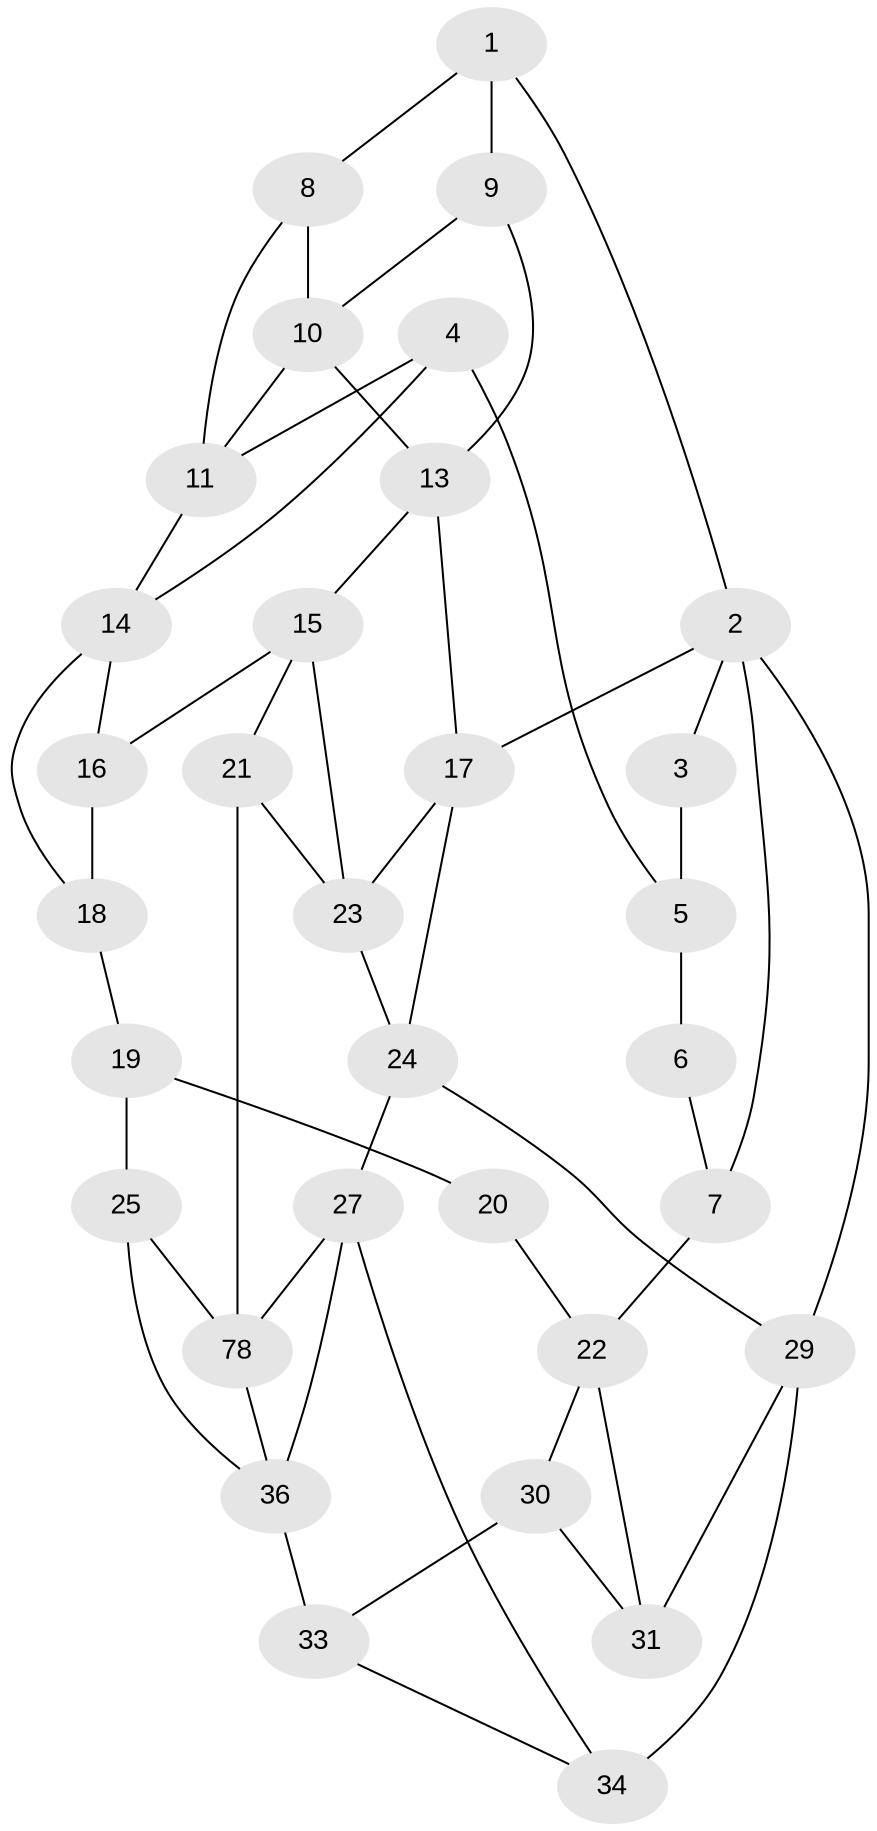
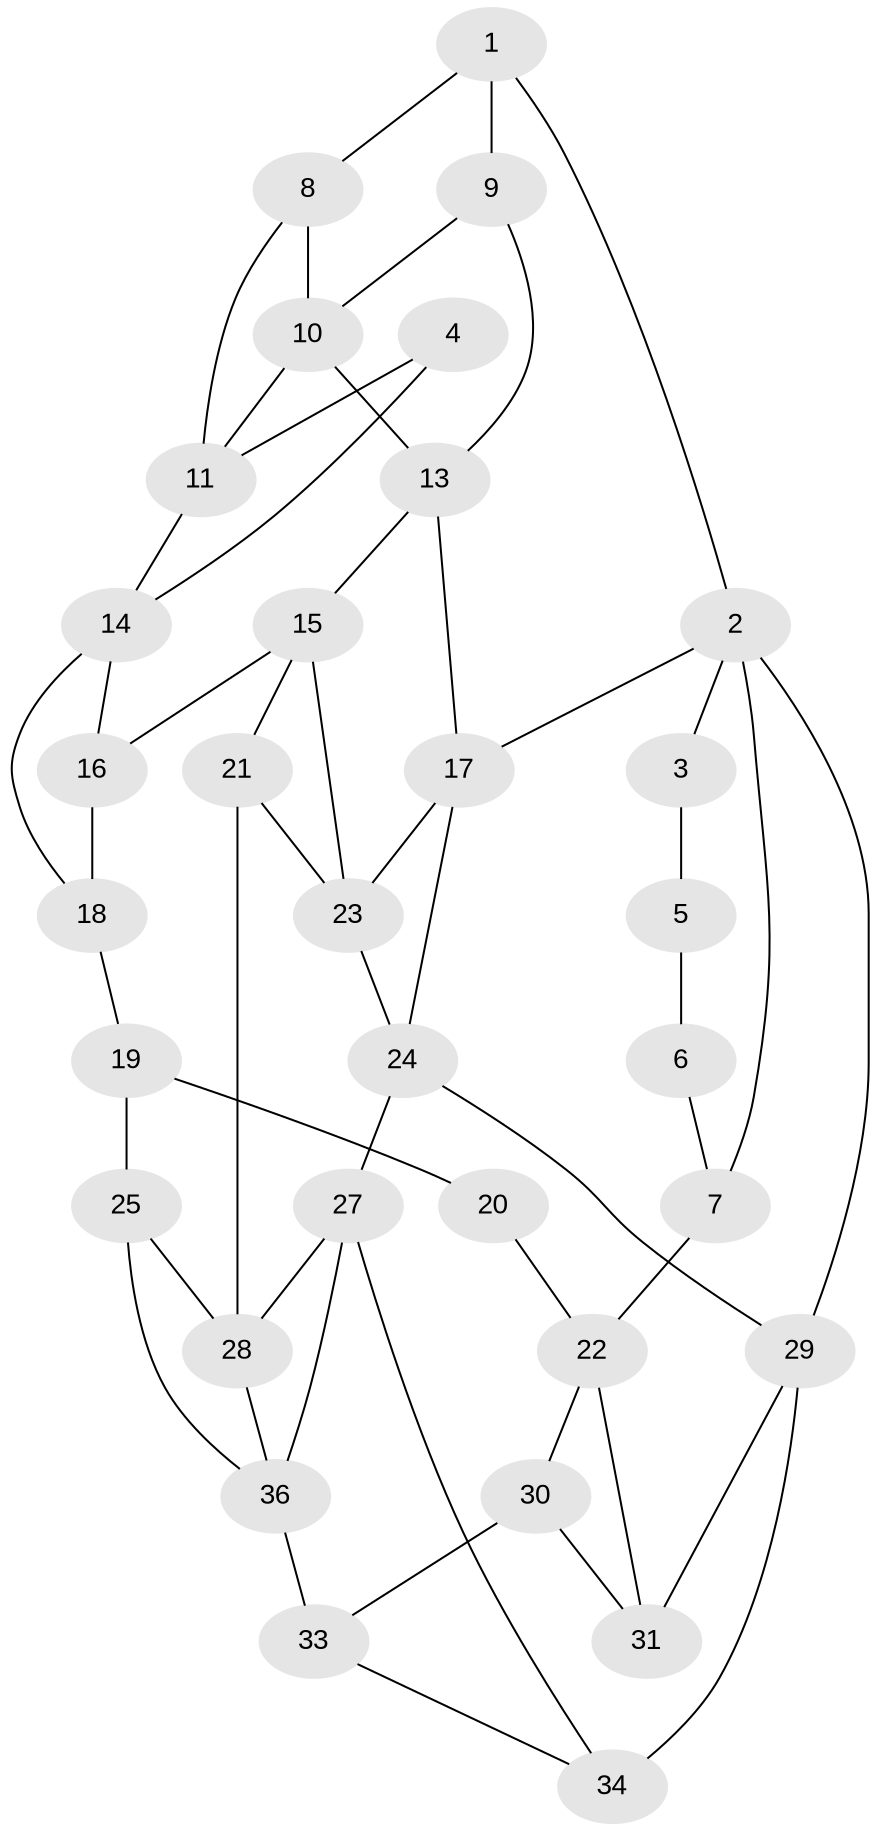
edge "4" -- "5": removed
node "78": label "78" -> "28"
